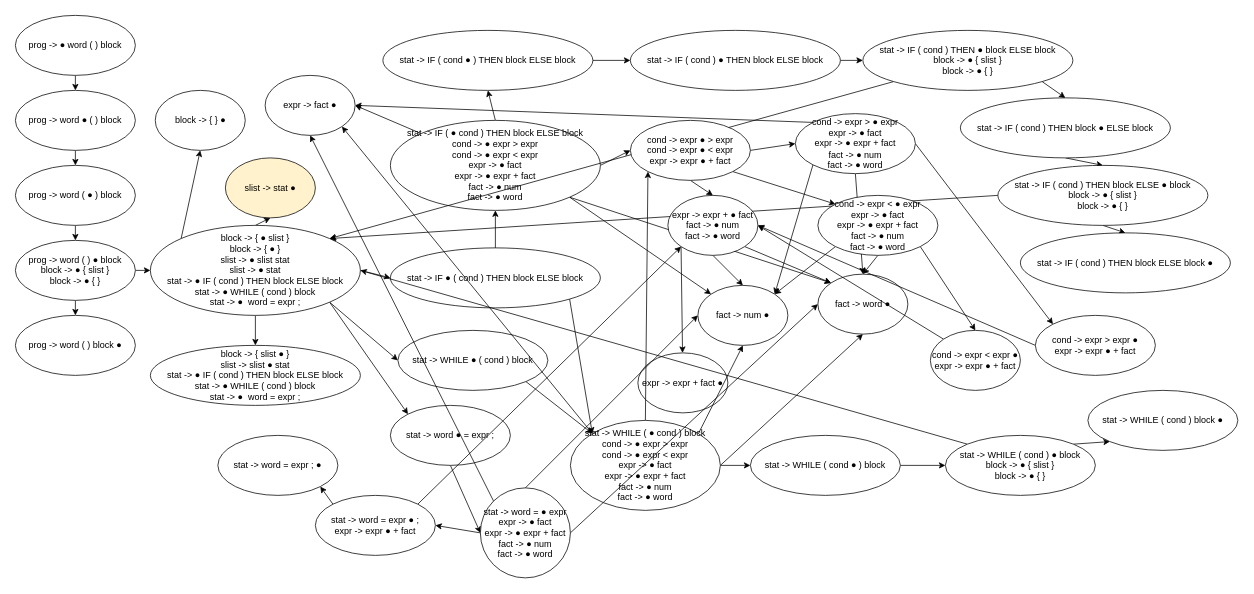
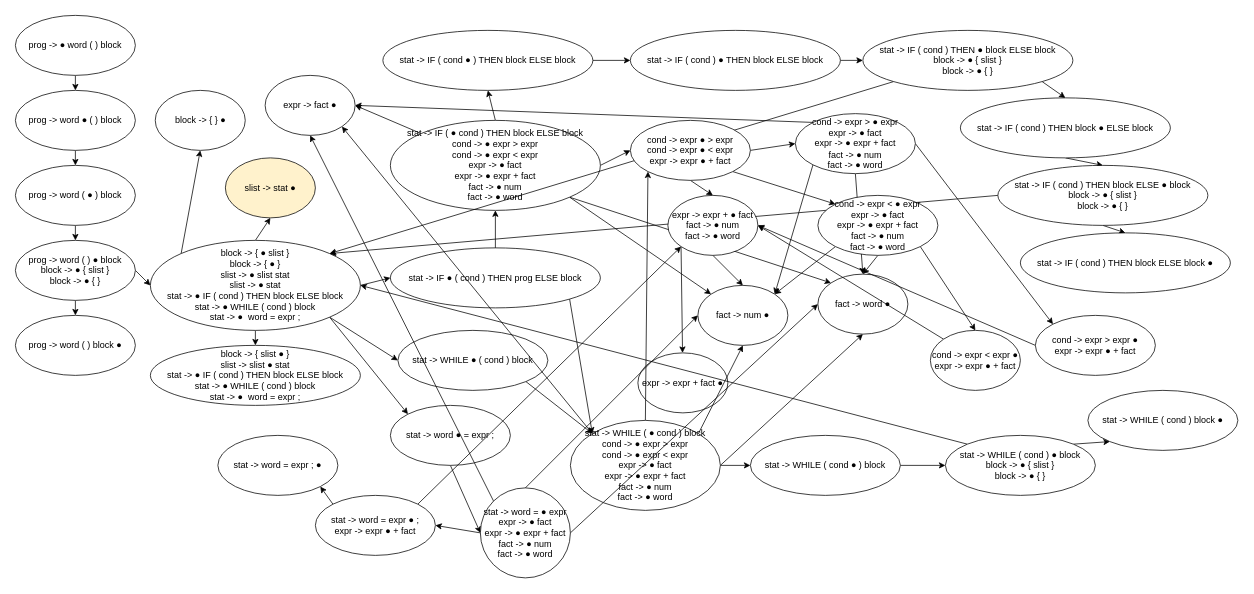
edge "expr -> expr + ● fact fact -> ● num fact -> ● word" -> "fact -> word ●": removed
node "block -> { ● slist } block -> { ● } slist -> ● slist stat slist -> ● stat stat -> ● IF ( cond ) THEN block ELSE block stat -> ● WHILE ( cond ) block stat -> ● word = expr ;": moved (255, 270) -> (255, 285)
node "stat -> IF ● ( cond ) THEN block ELSE block": label "stat -> IF ● ( cond ) THEN block ELSE block" -> "stat -> IF ● ( cond ) THEN prog ELSE block"
